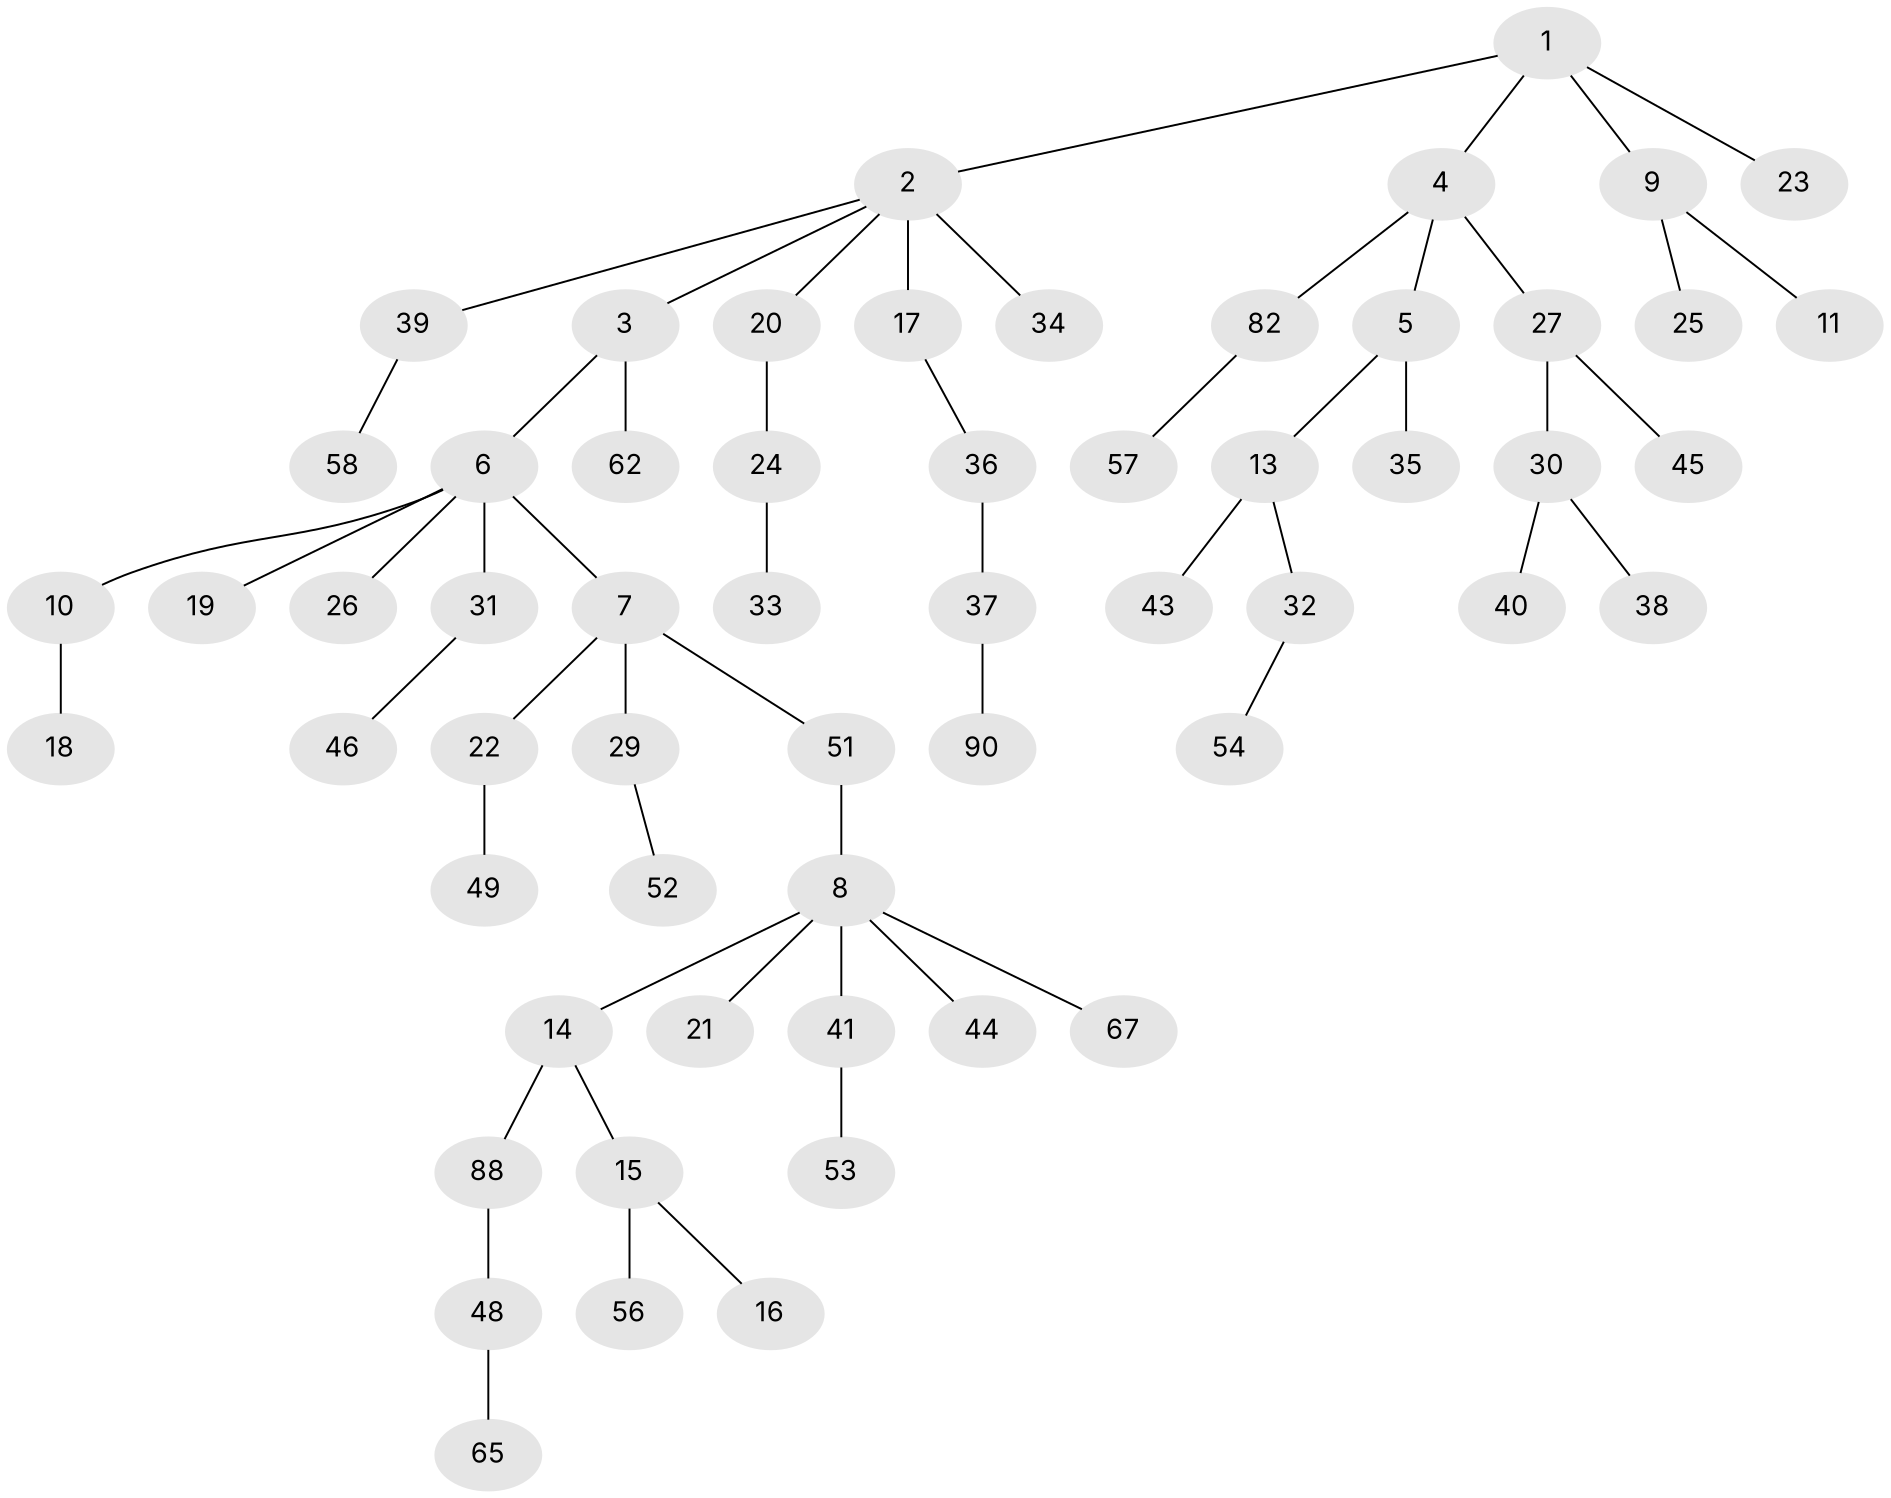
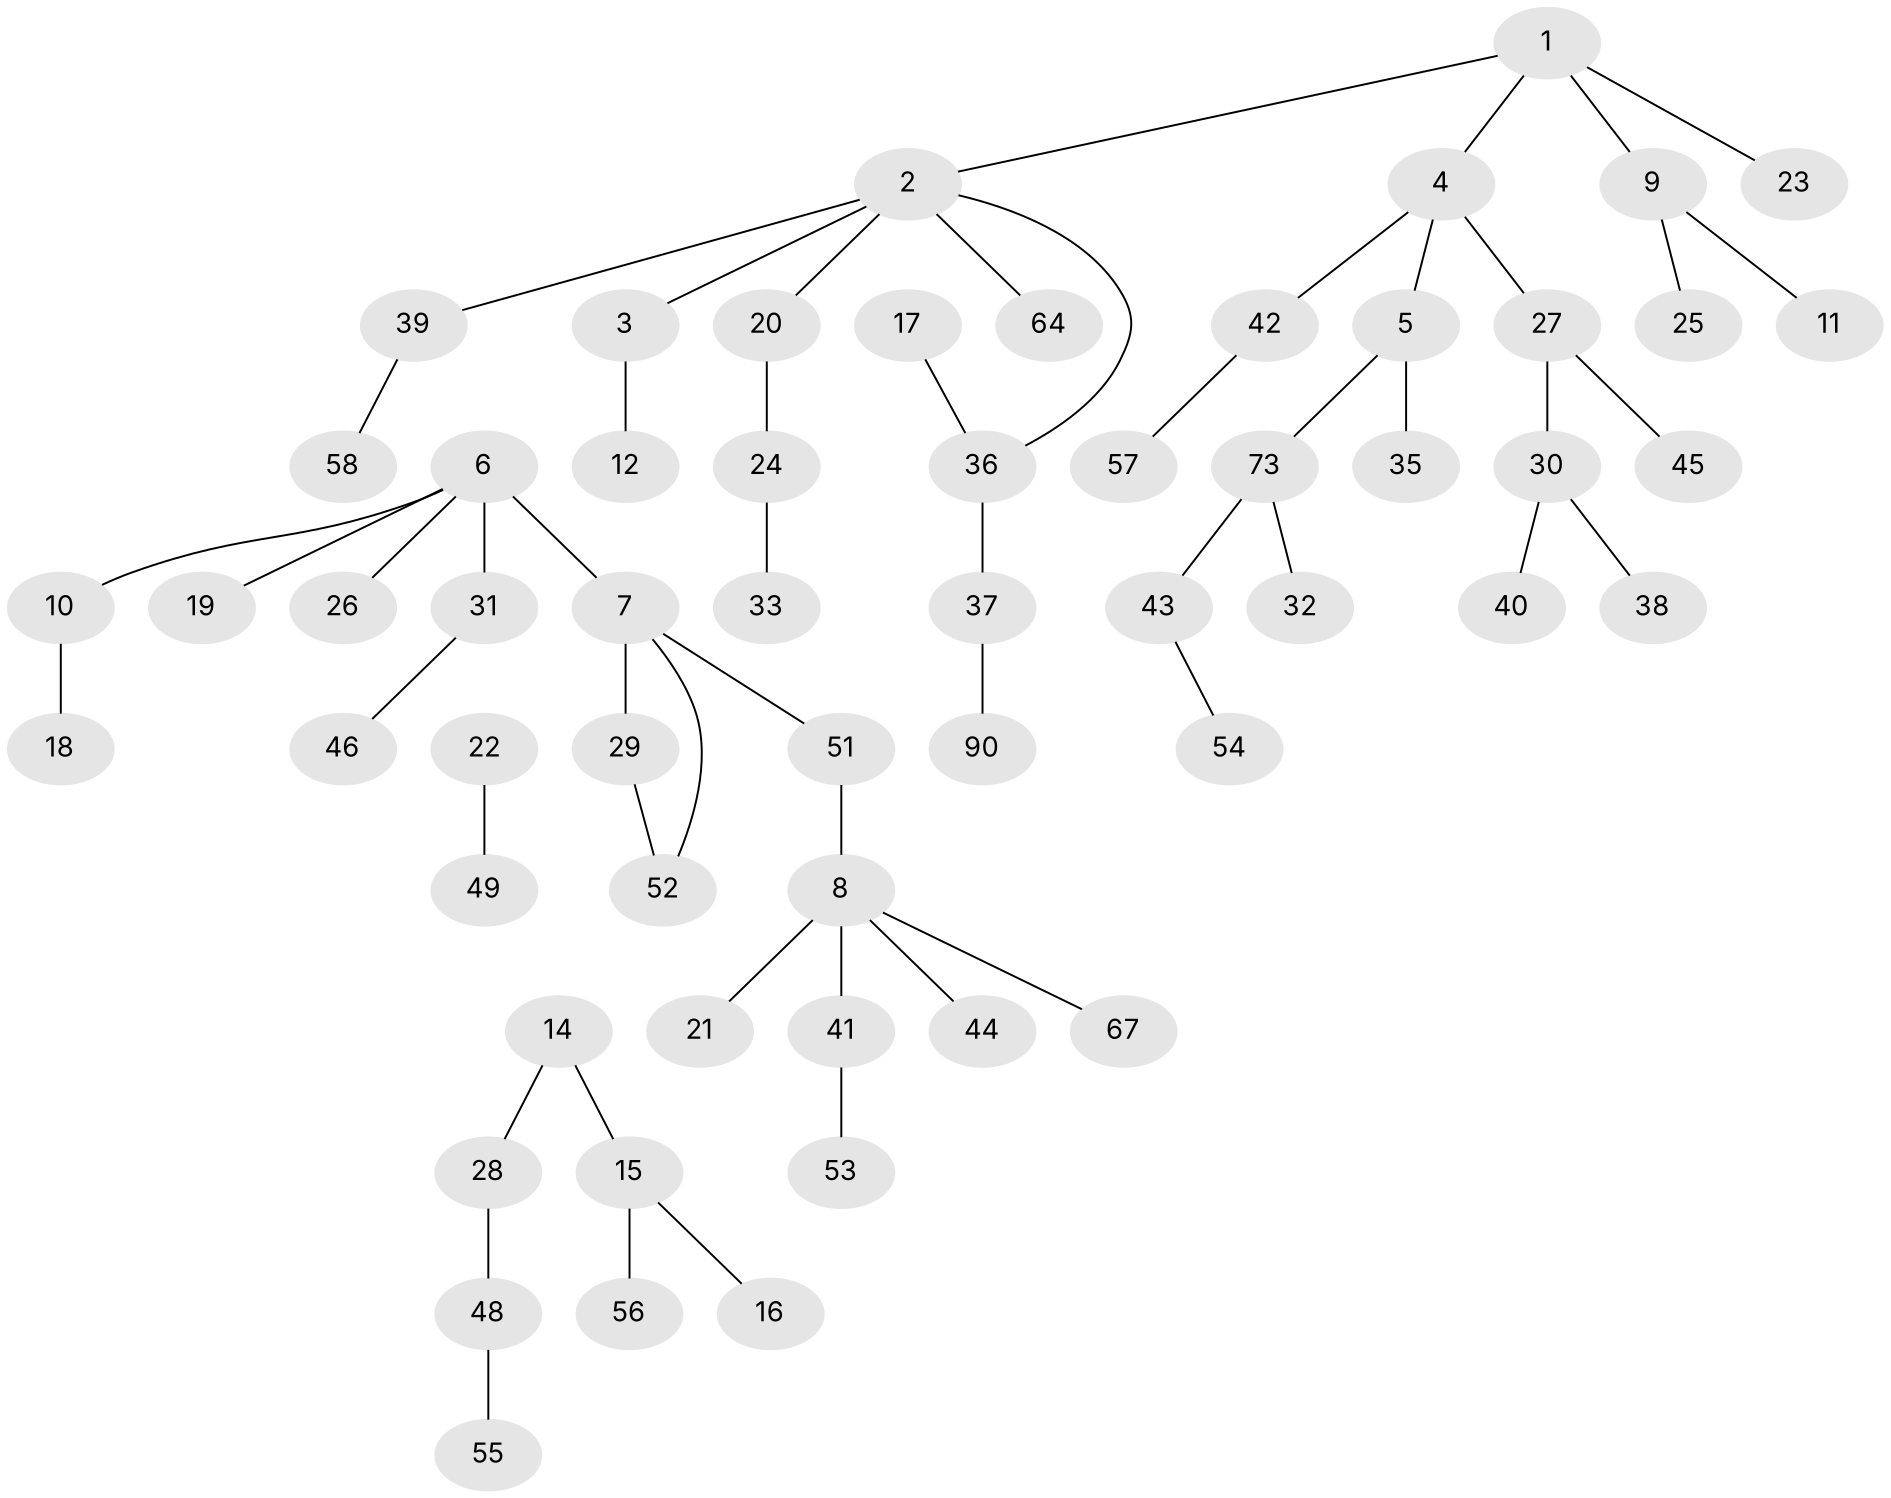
edge "2" -- "17": now "2" -- "36"
node "34": label "34" -> "64"
node "82": label "82" -> "42"
edge "3" -- "6": removed
node "62": label "62" -> "12"
node "13": label "13" -> "73"
edge "7" -- "22": now "7" -- "52"
edge "32" -- "54": now "43" -- "54"
edge "8" -- "14": removed
node "88": label "88" -> "28"
node "65": label "65" -> "55"
